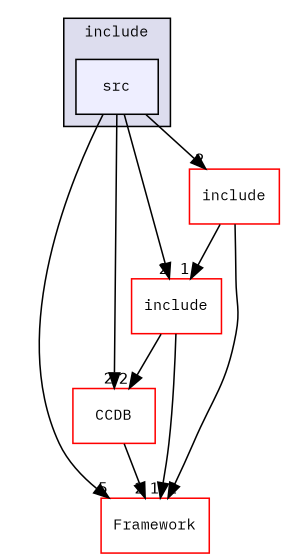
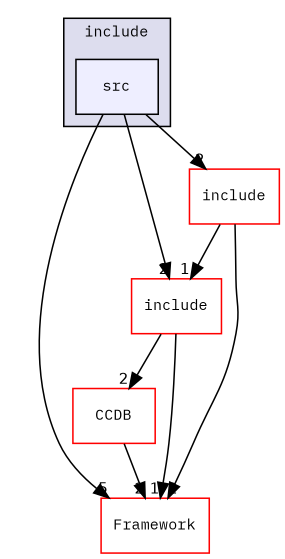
edge "src" -> "CCDB": removed
